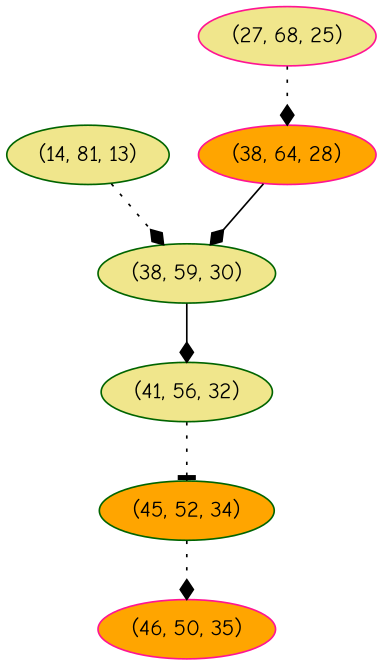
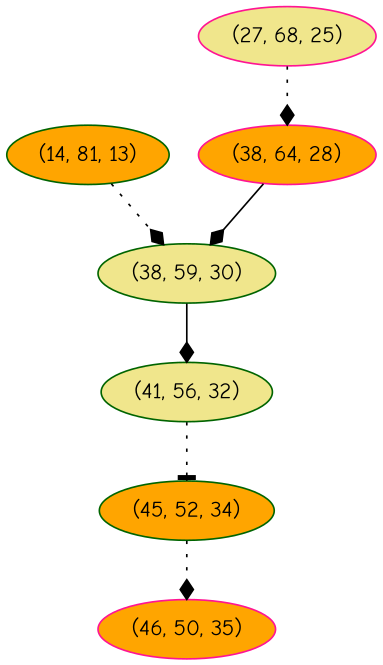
node "(14, 81, 13)": fillcolor khaki -> orange
